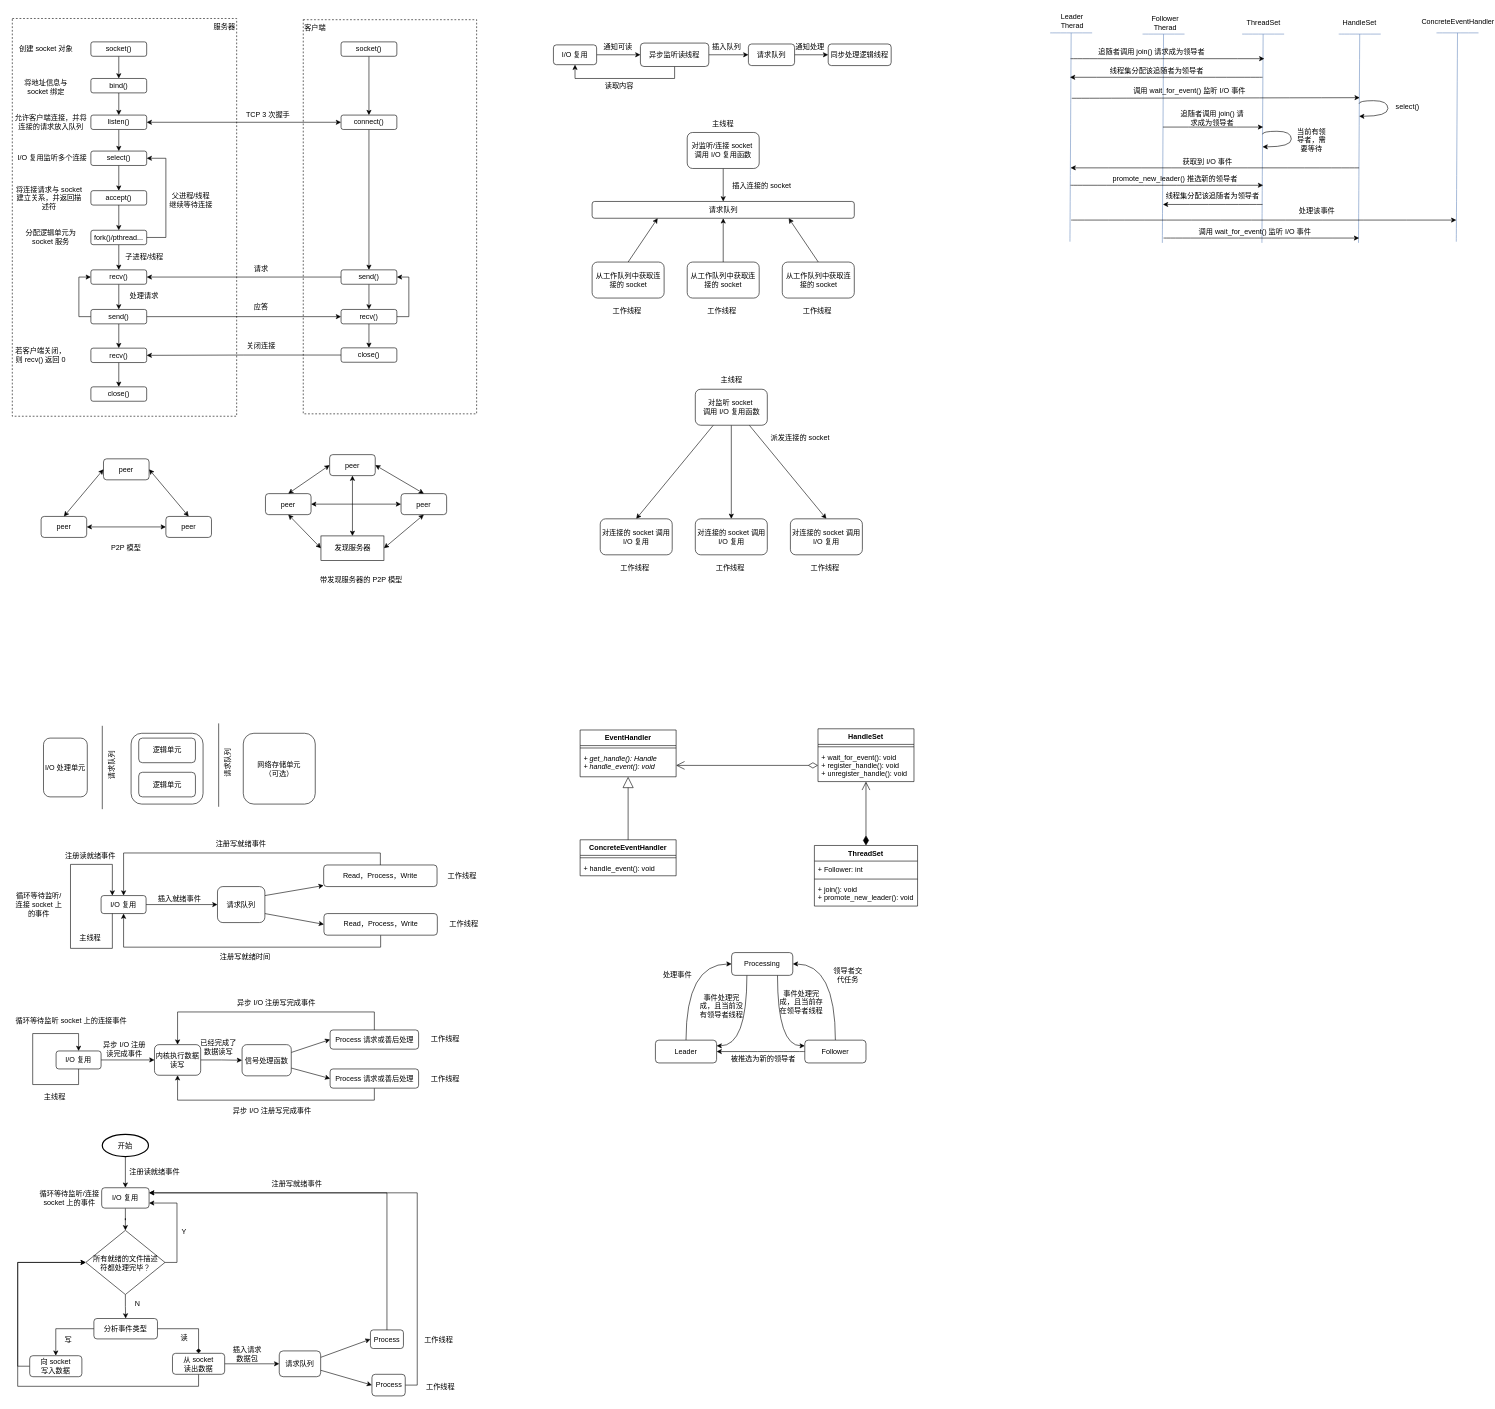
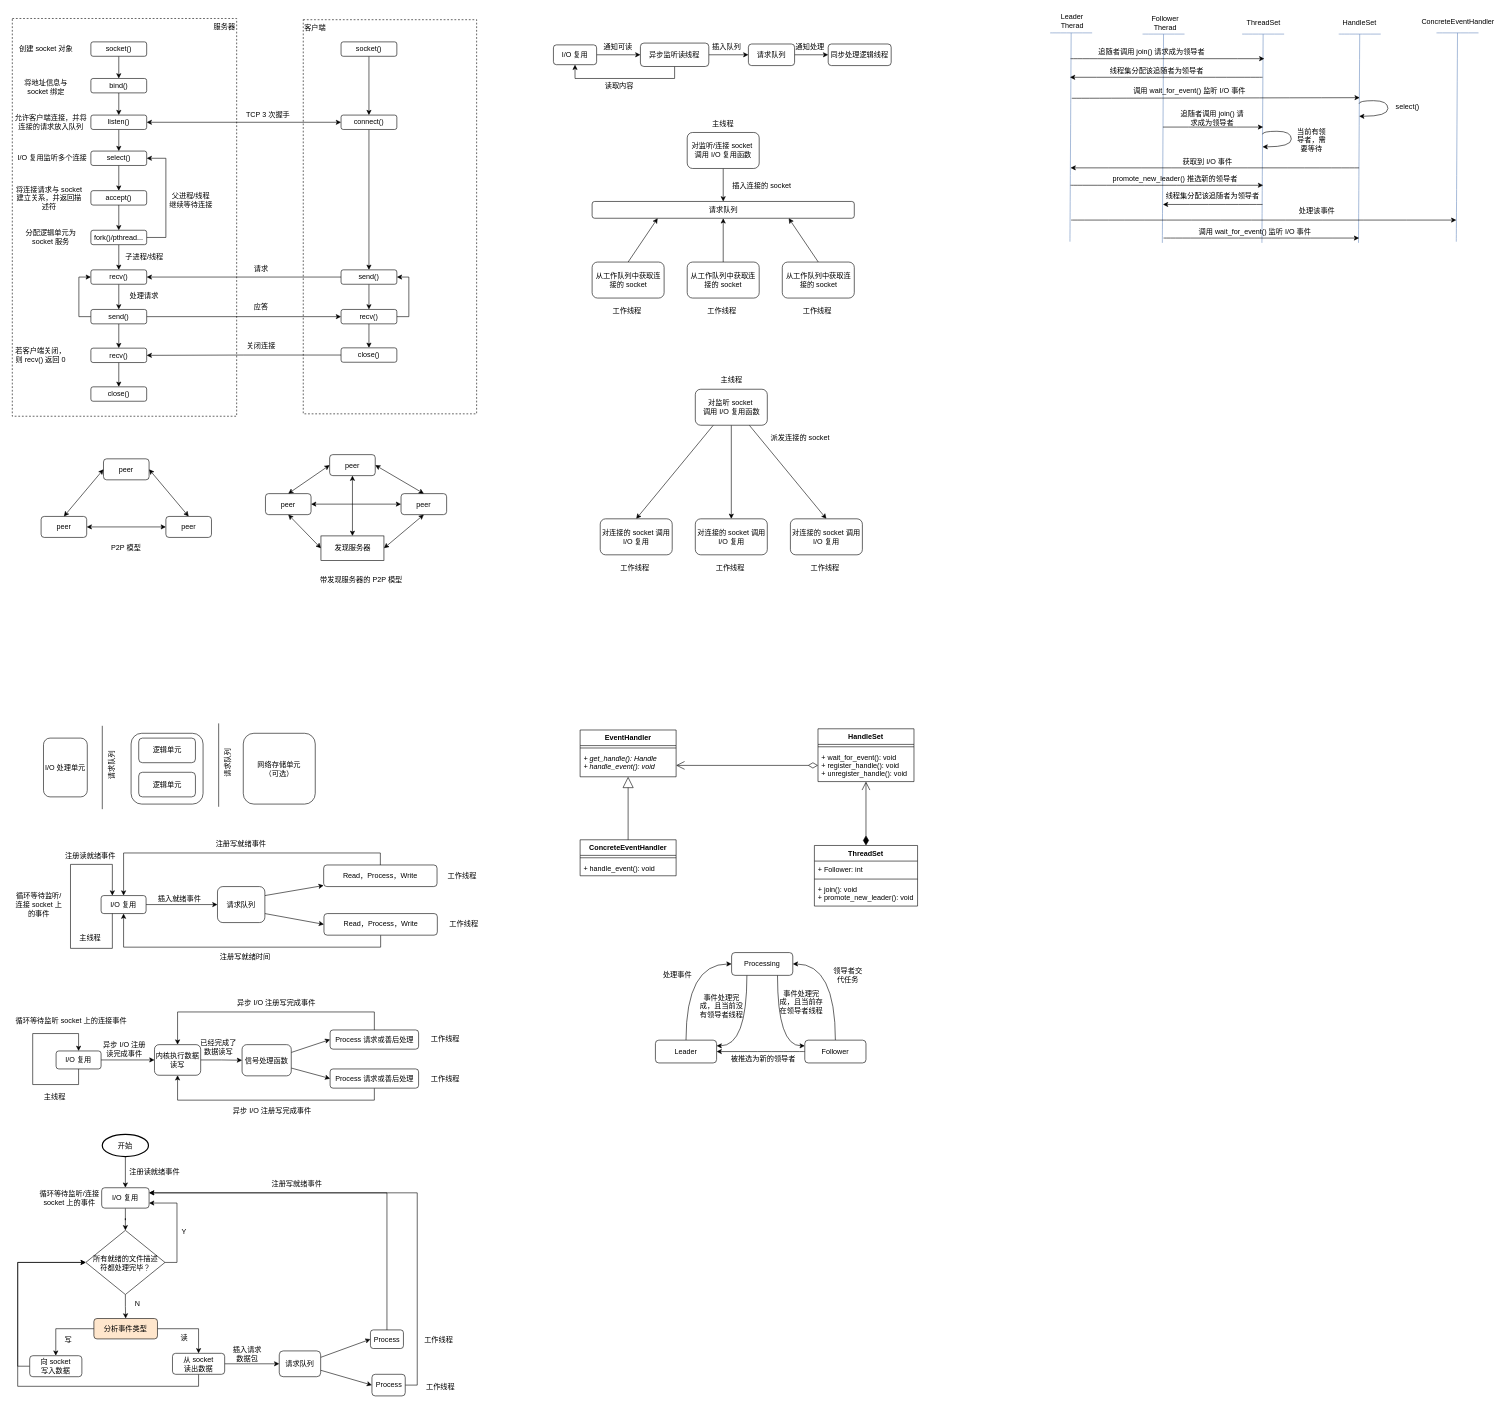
node "分析事件类型": fillcolor #ffffff -> #ffe6cc
edge "分析事件类型" -> "从 socket 读出数据": arrowhead diamond -> classic
